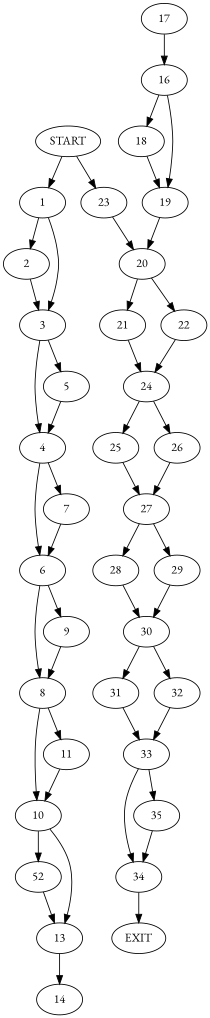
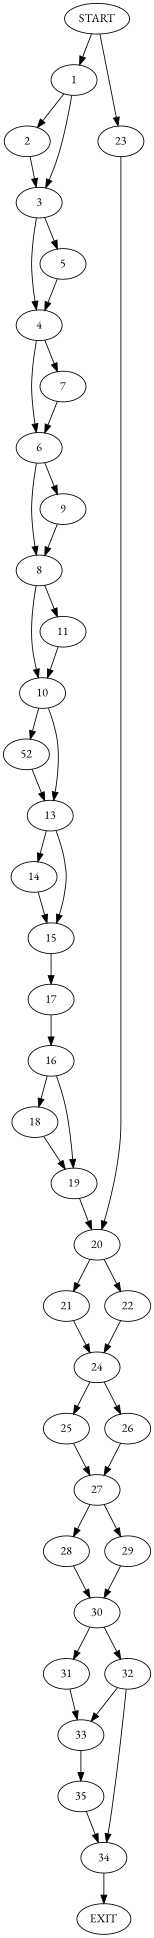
edge "33" -> "34": now "32" -> "34"
node "15": added
